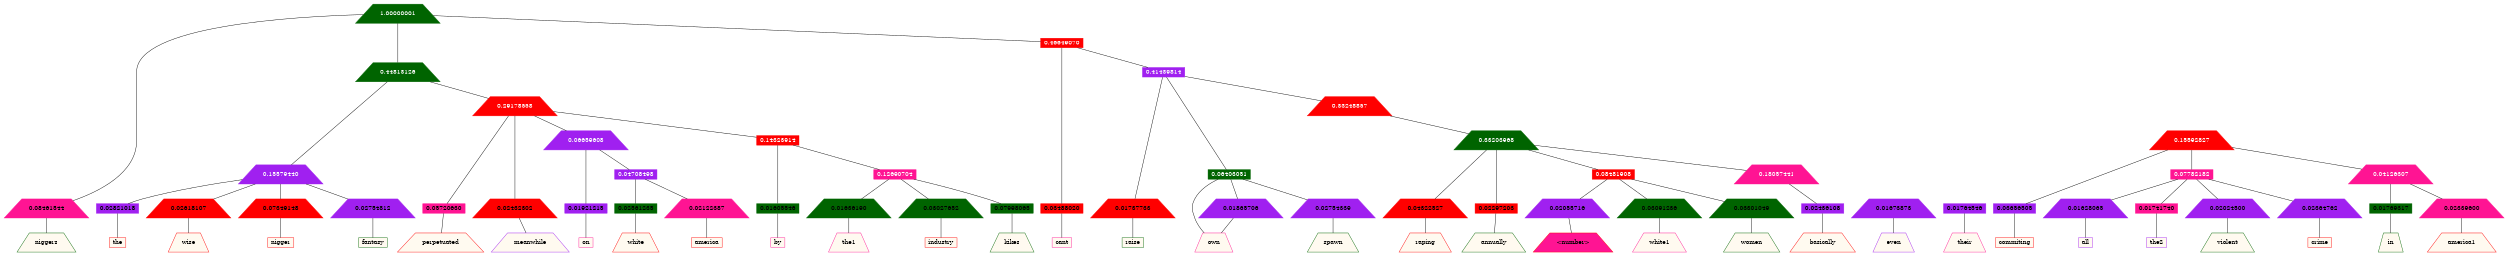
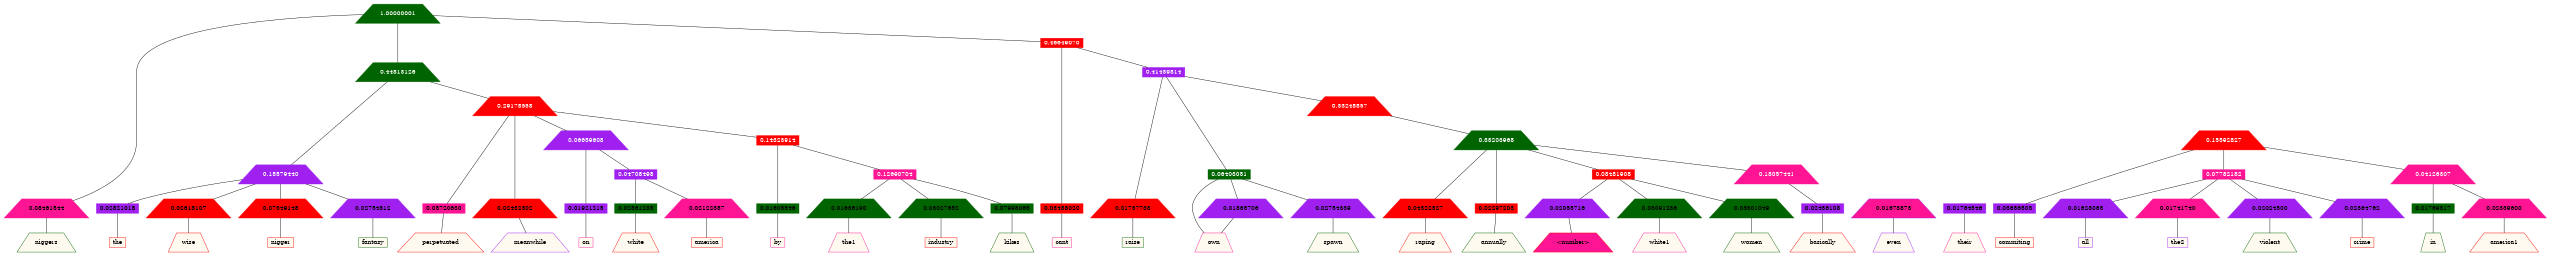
node "0.01673873": fillcolor purple -> deeppink
node "0.01741740": shape box -> trapezium
